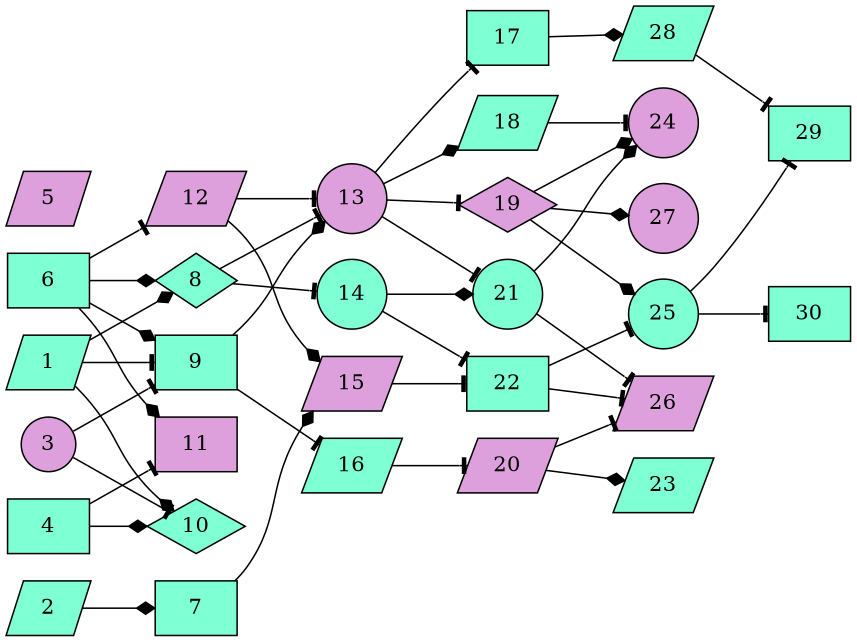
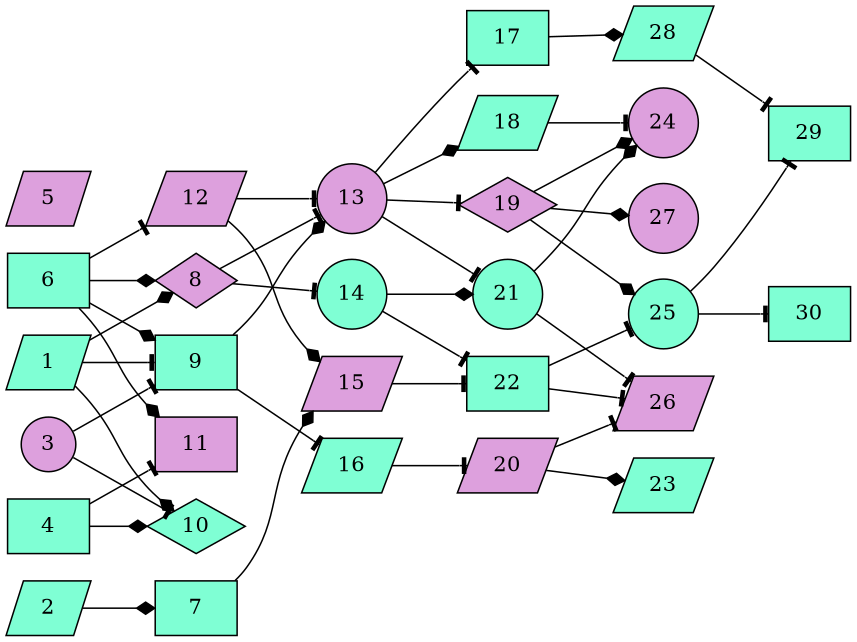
node "8": fillcolor aquamarine -> plum
